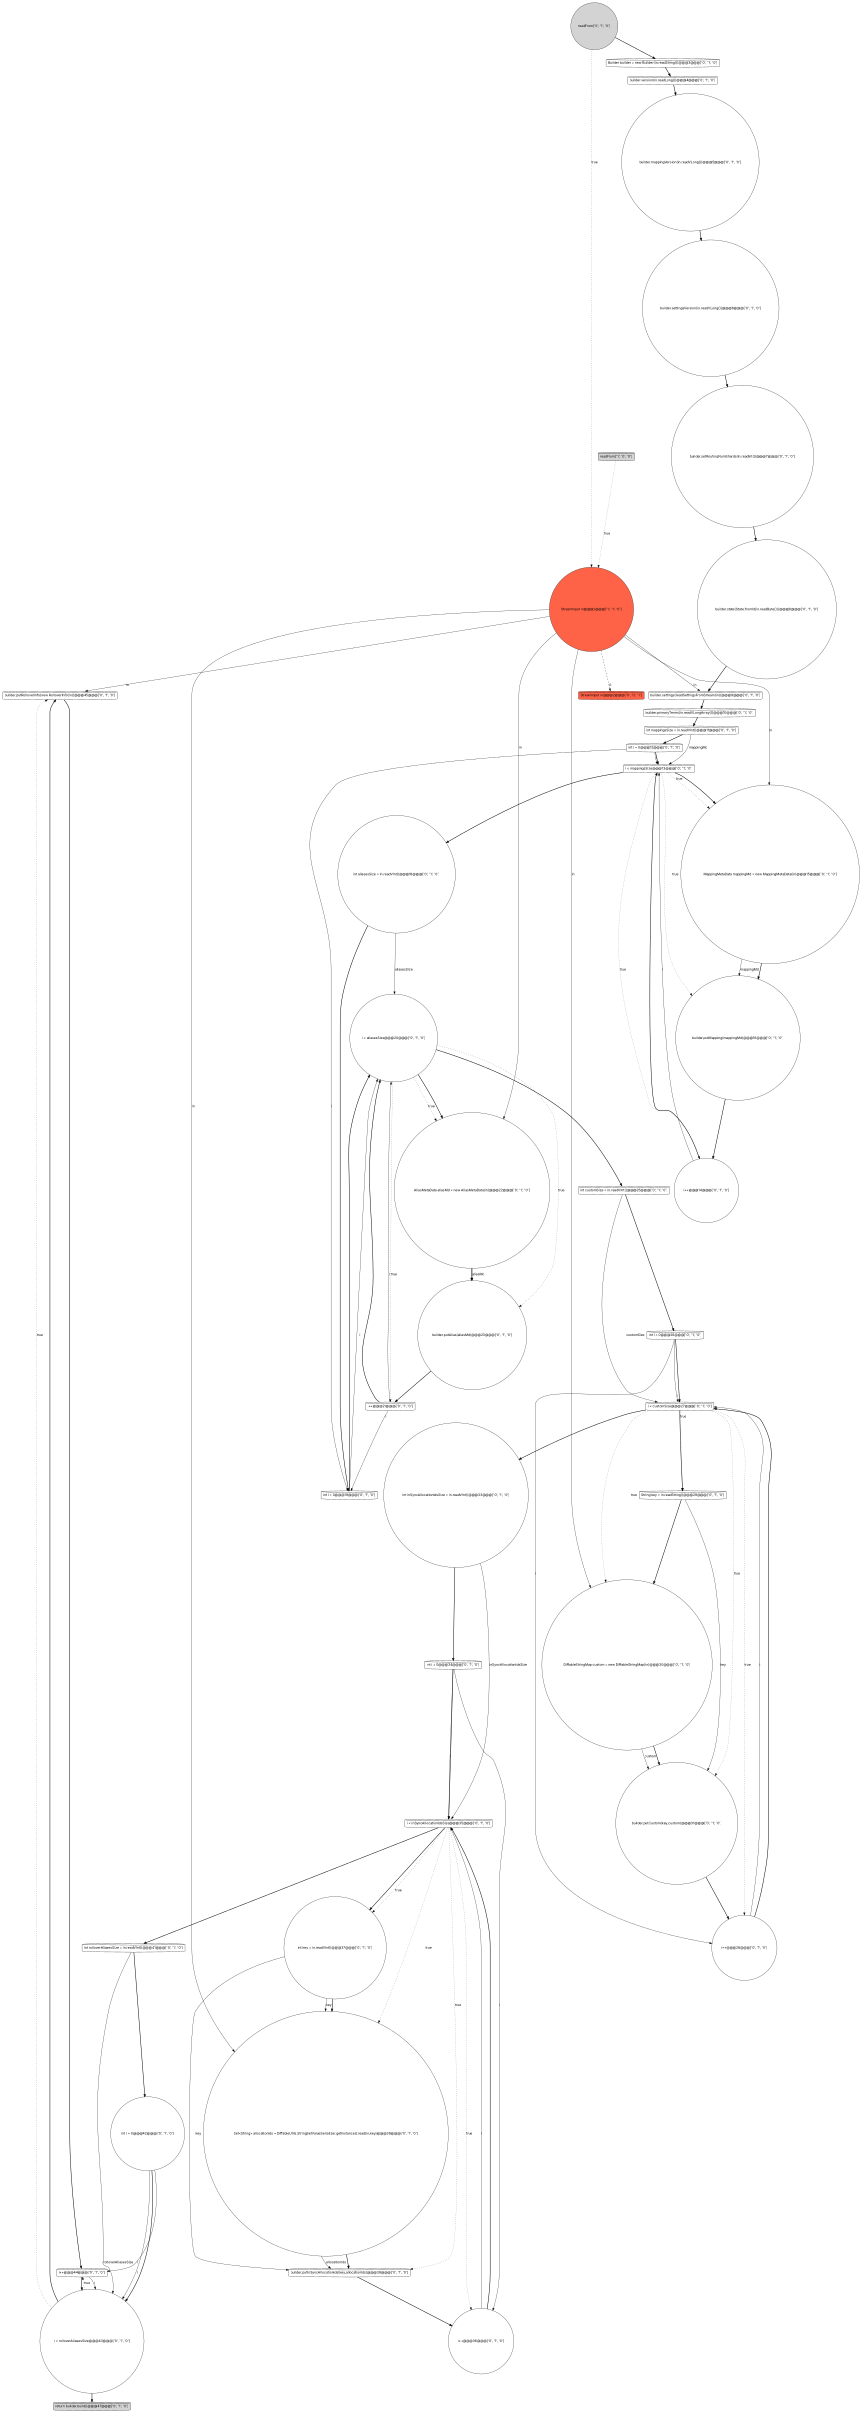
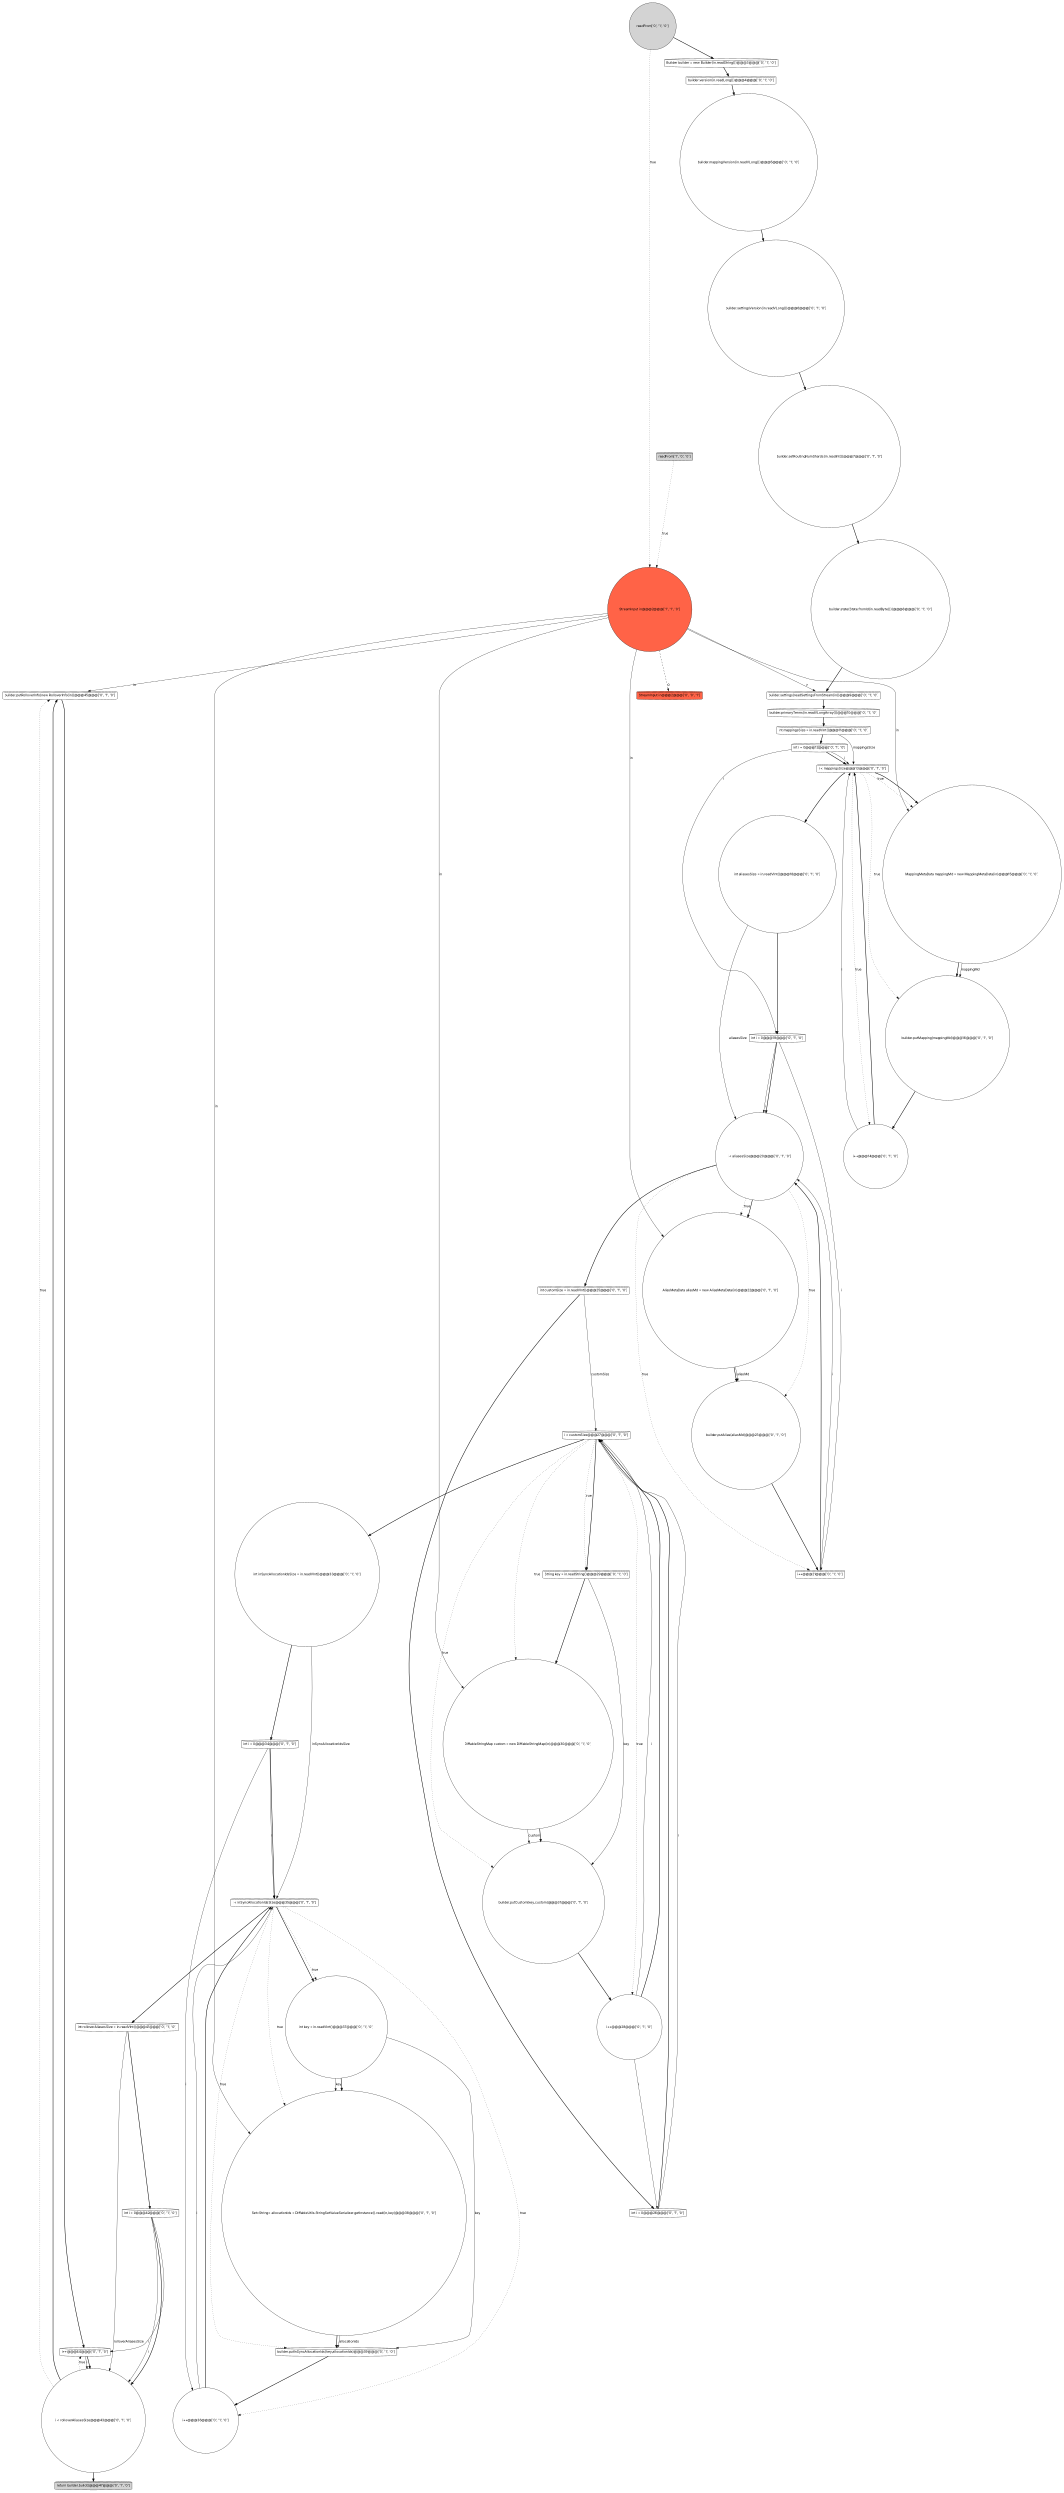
edge "int mappingsSize = in.readVInt()@@@11@@@['0', '1', '0']" -> "i < mappingsSize@@@13@@@['0', '1', '0']": label "mappingMd" -> "mappingsSize"
edge "i++@@@21@@@['0', '1', '0']" -> "int i = 0@@@19@@@['0', '1', '0']": reversed
edge "int i = 0@@@26@@@['0', '1', '0']" -> "i++@@@28@@@['0', '1', '0']": reversed
node "int i = 0@@@42@@@['0', '1', '0']": shape circle -> cylinder
